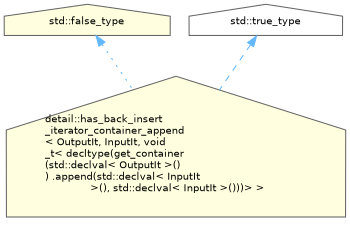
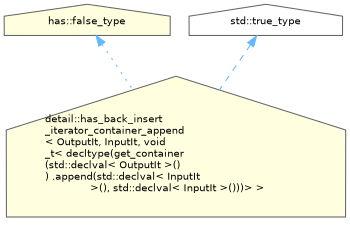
node "std::false_type": label "std::false_type" -> "has::false_type"
